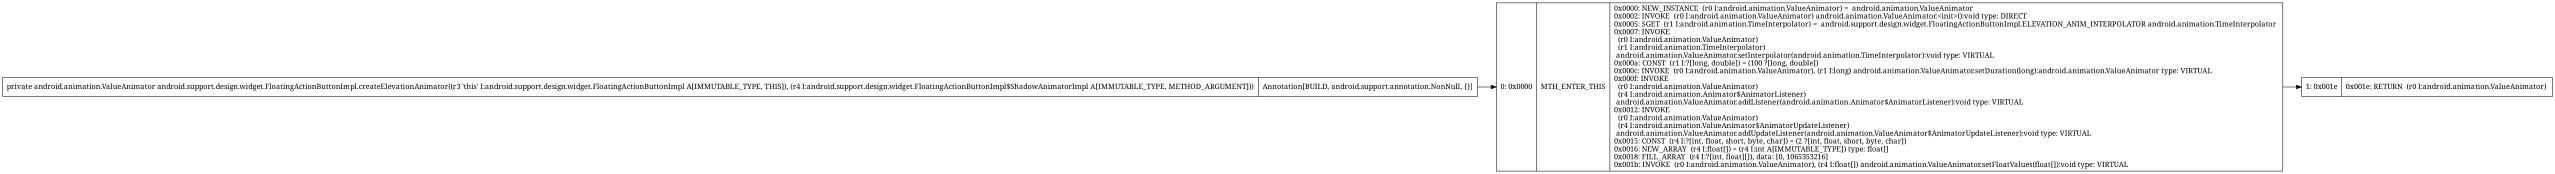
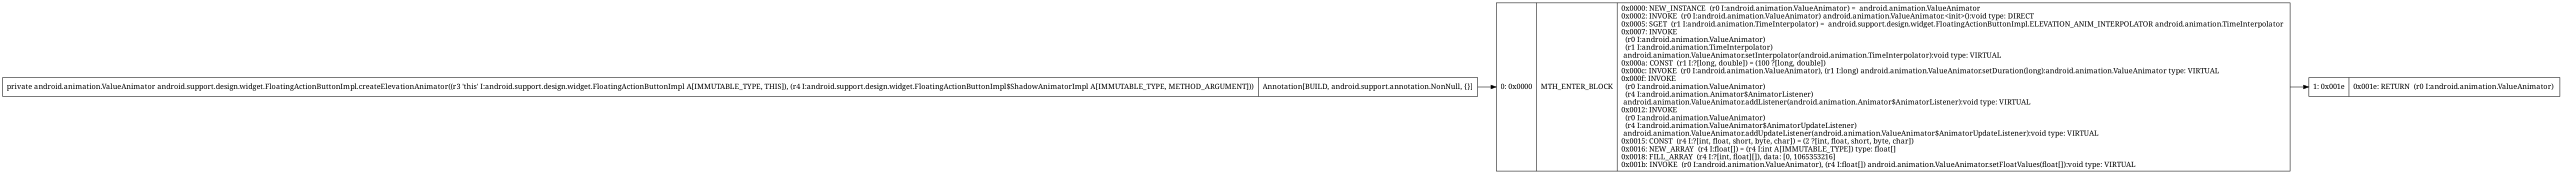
node "0: 0x0000": text "MTH_ENTER_THIS" -> "MTH_ENTER_BLOCK"
